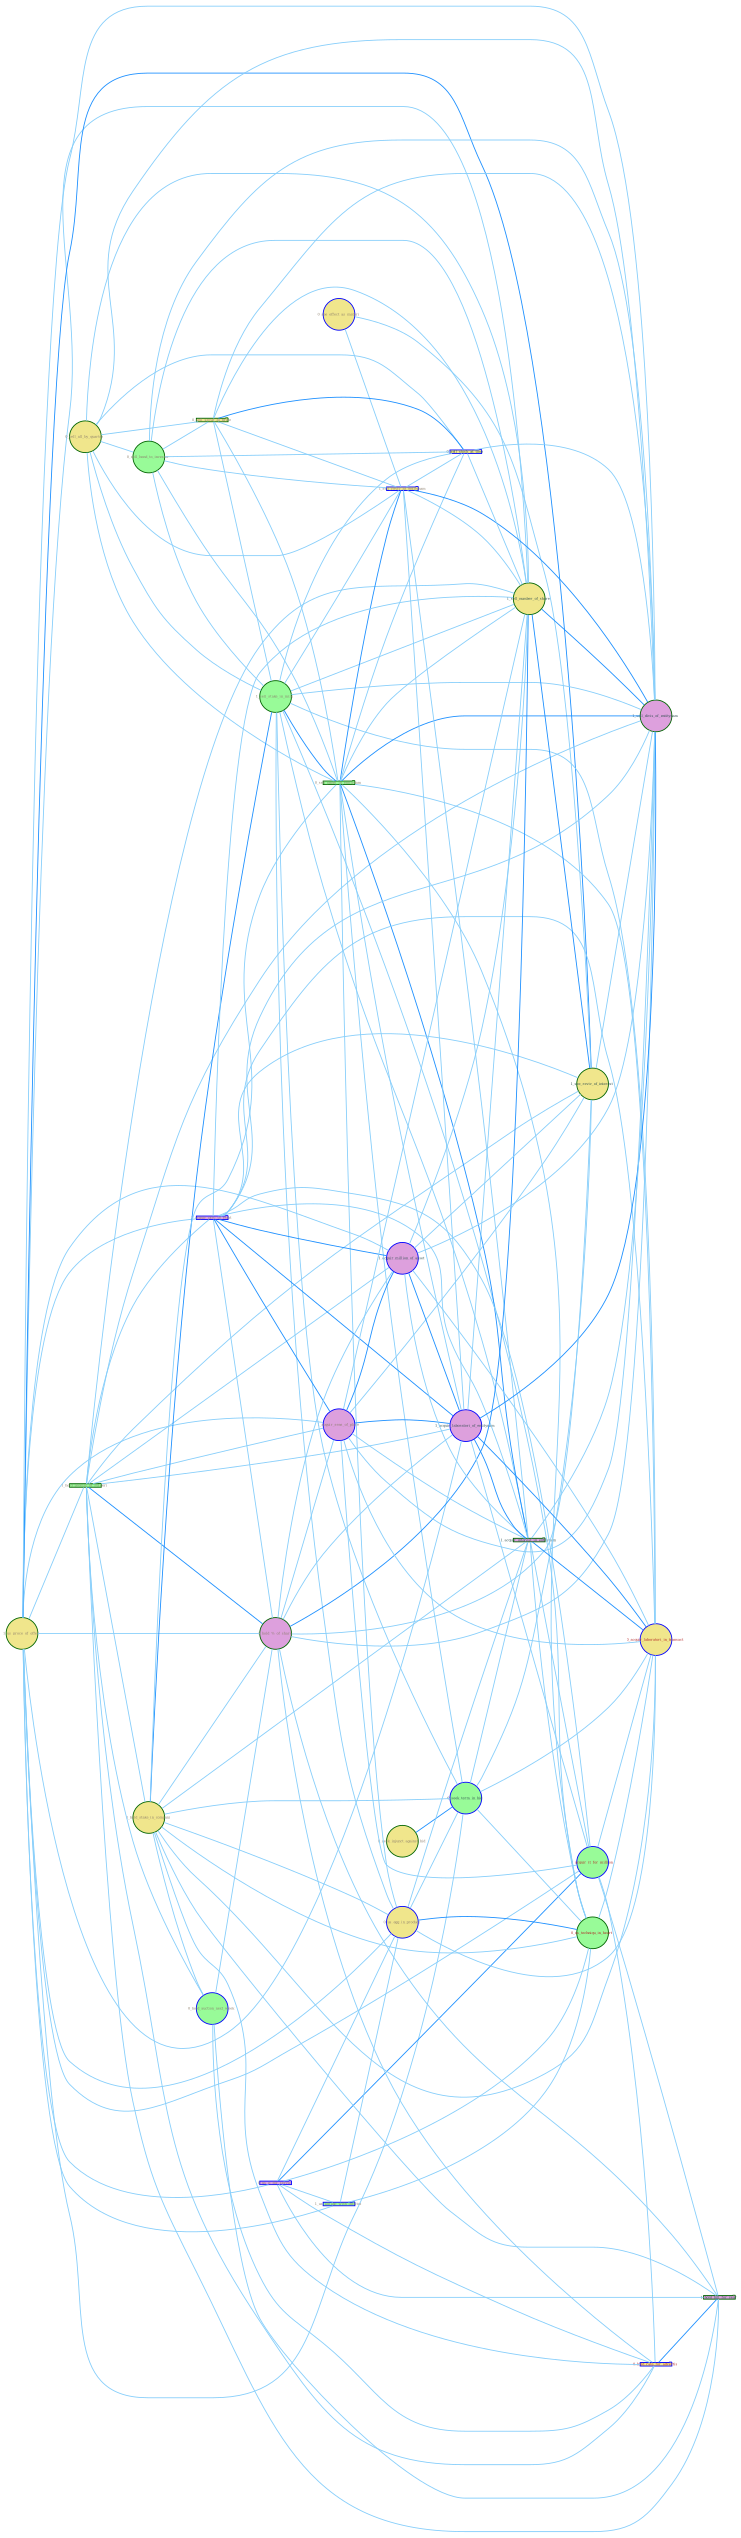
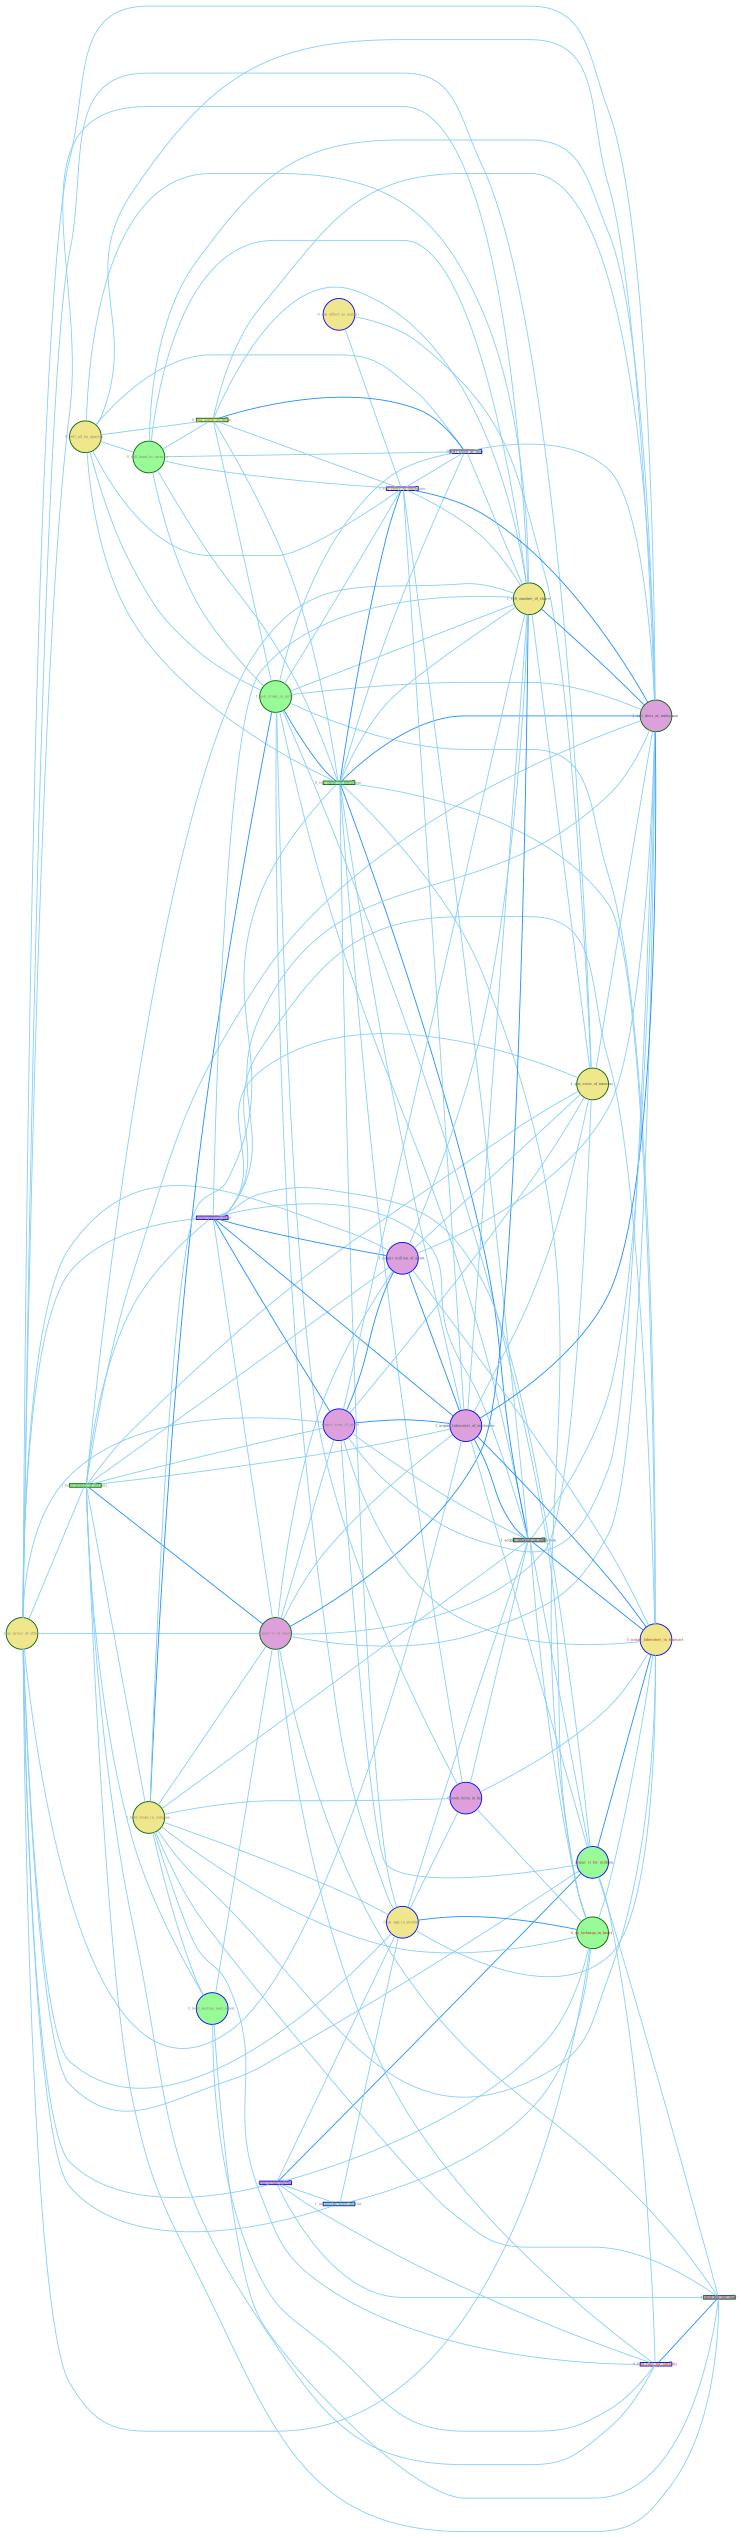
edge "1_see_reviv_of_interest" -- "1_us_proce_of_offer": color #1e90ff -> #87cefa
edge "1_sell_number_of_share" -- "1_see_reviv_of_interest": color #1e90ff -> #87cefa
edge "1_acquir_million_of_asset" -- "1_acquir_interest_in_entitynam": removed
edge "1_see_reviv_of_interest" -- "0_seek_term_in_bid": now "1_see_reviv_of_interest" -- "1_acquir_laboratori_of_entitynam"
edge "0_acquir_laboratori_in_transact" -- "0_acquir_it_for_million": color #87cefa -> #1e90ff
node "0_seek_term_in_bid": fillcolor palegreen -> plum
node "0_seek_injunct_against_bid": removed
edge "1_us_proce_of_offer" -- "0_seek_term_in_bid": now "1_us_proce_of_offer" -- "0_us_techniqu_in_heart"
